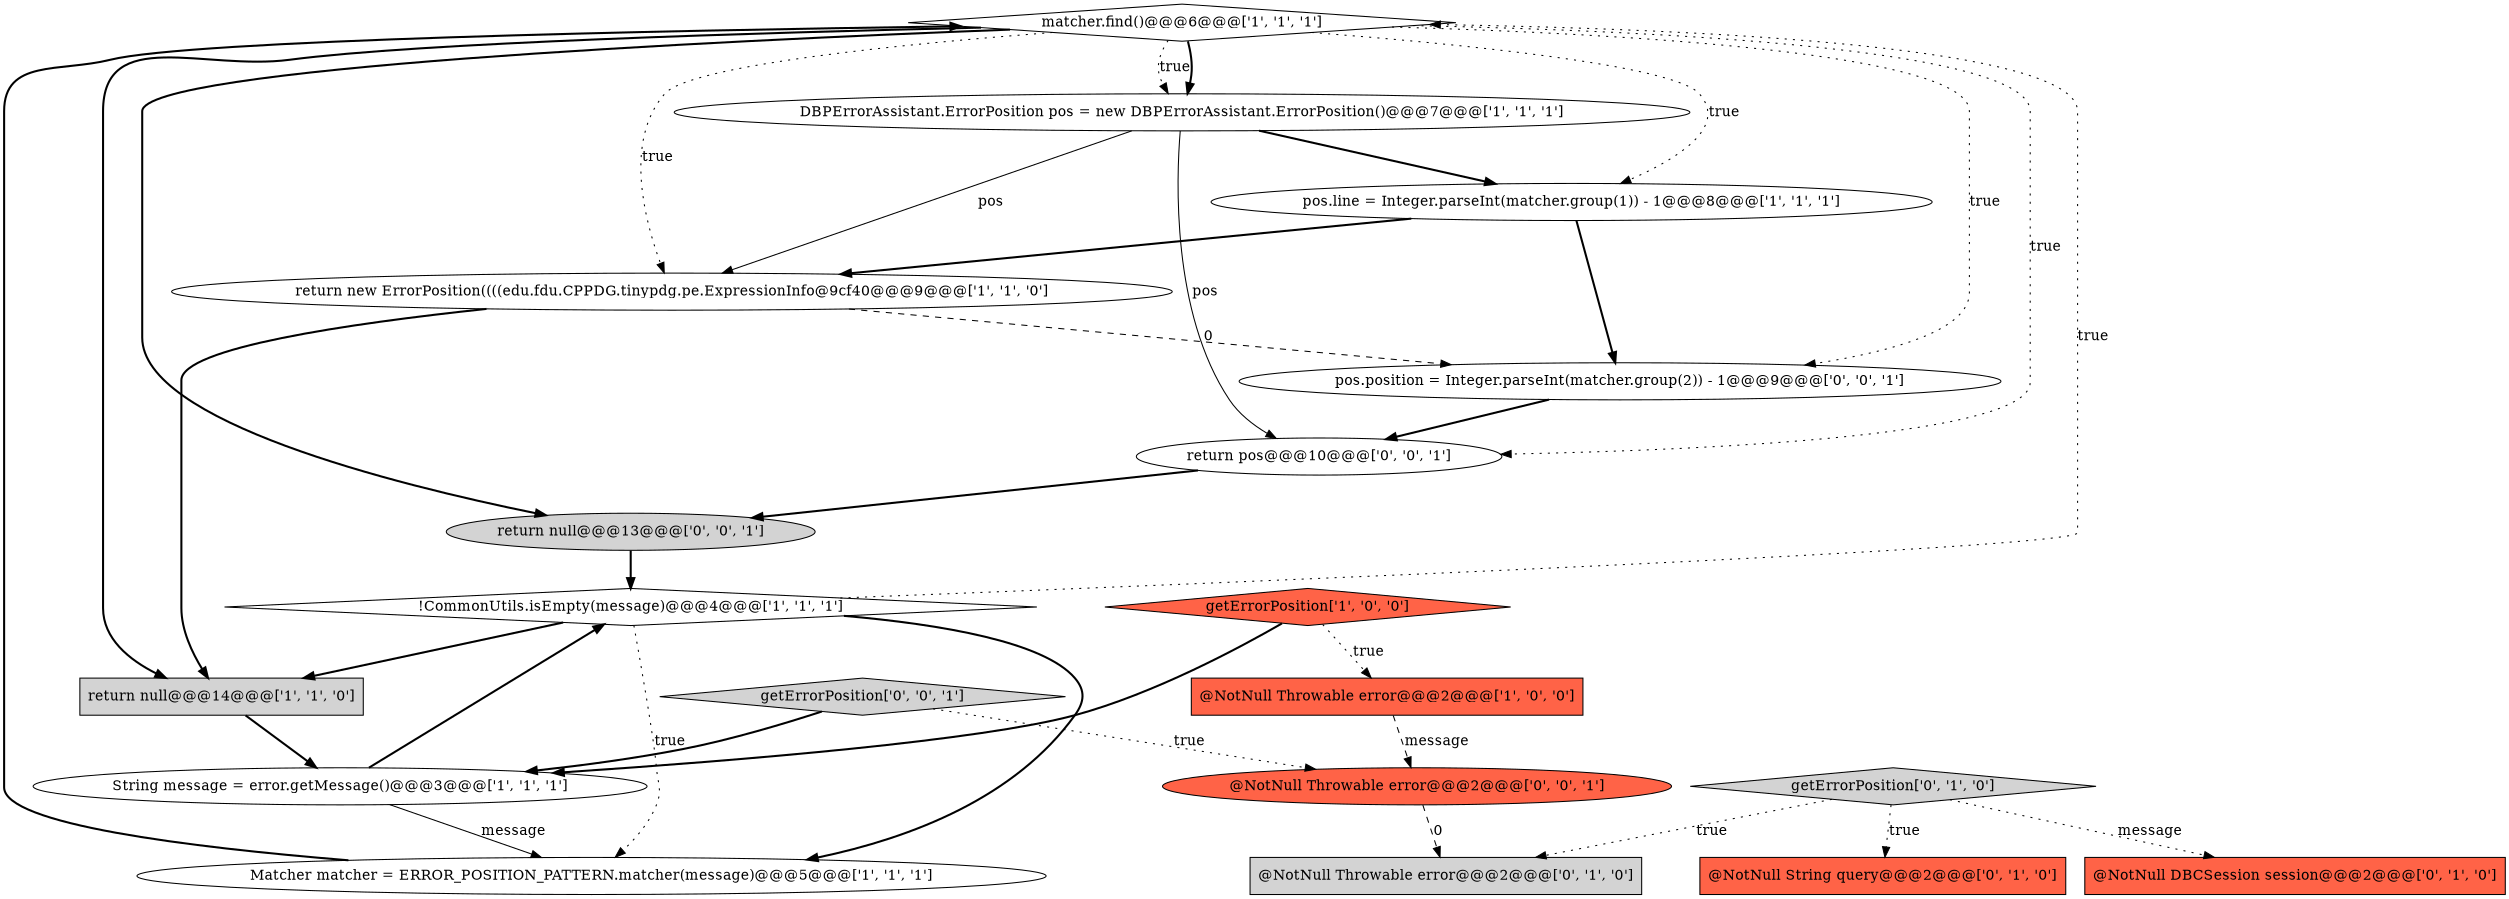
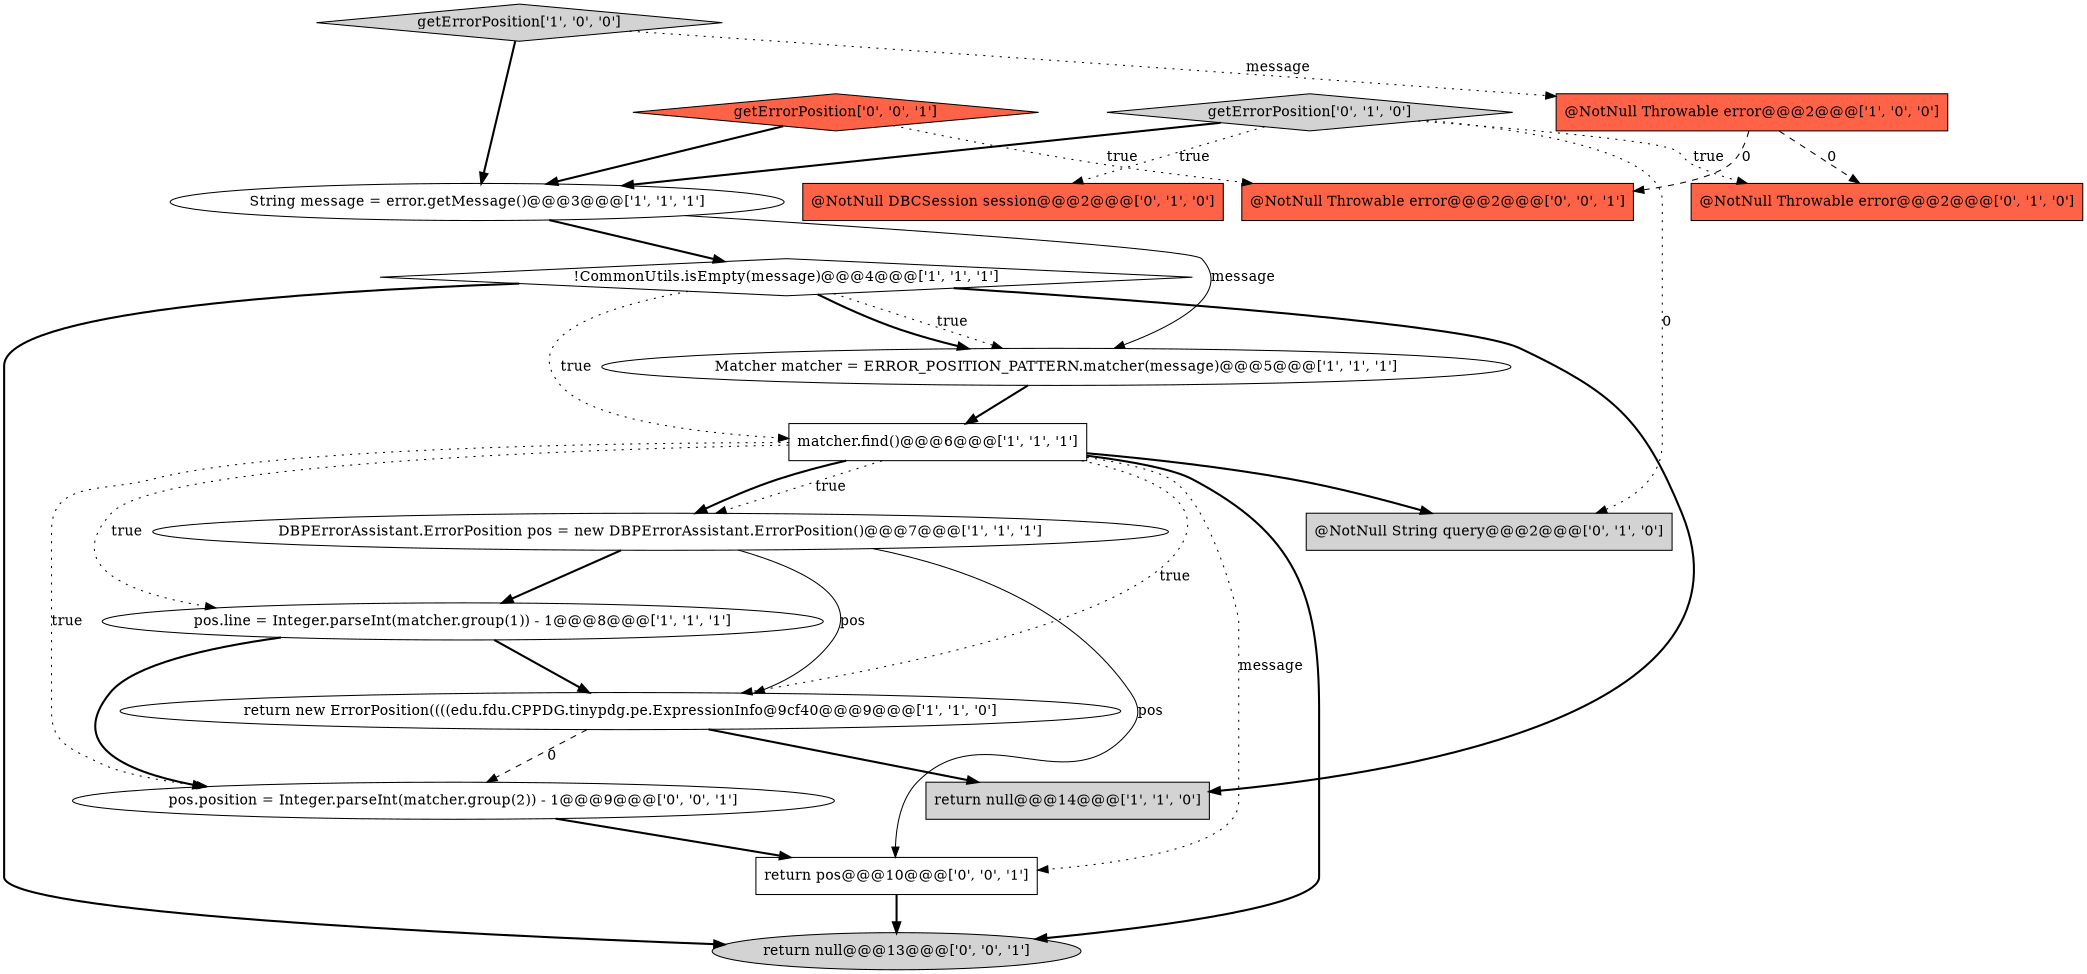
node "matcher.find()@@@6@@@['1', '1', '1']": shape diamond -> box
edge "matcher.find()@@@6@@@['1', '1', '1']" -> "return null@@@14@@@['1', '1', '0']": now "matcher.find()@@@6@@@['1', '1', '1']" -> "@NotNull String query@@@2@@@['0', '1', '0']"
edge "matcher.find()@@@6@@@['1', '1', '1']" -> "return pos@@@10@@@['0', '0', '1']": label "true" -> "message"
node "return pos@@@10@@@['0', '0', '1']": shape ellipse -> box
edge "return null@@@13@@@['0', '0', '1']" -> "!CommonUtils.isEmpty(message)@@@4@@@['1', '1', '1']": reversed
node "getErrorPosition['1', '0', '0']": fillcolor tomato -> lightgray
edge "getErrorPosition['1', '0', '0']" -> "@NotNull Throwable error@@@2@@@['1', '0', '0']": label "true" -> "message"
node "getErrorPosition['0', '0', '1']": fillcolor lightgray -> tomato
edge "return null@@@14@@@['1', '1', '0']" -> "String message = error.getMessage()@@@3@@@['1', '1', '1']": now "getErrorPosition['0', '1', '0']" -> "String message = error.getMessage()@@@3@@@['1', '1', '1']"
edge "@NotNull Throwable error@@@2@@@['1', '0', '0']" -> "@NotNull Throwable error@@@2@@@['0', '0', '1']": label "message" -> "0"
node "@NotNull Throwable error@@@2@@@['0', '0', '1']": shape ellipse -> box
edge "@NotNull Throwable error@@@2@@@['0', '0', '1']" -> "@NotNull Throwable error@@@2@@@['0', '1', '0']": now "@NotNull Throwable error@@@2@@@['1', '0', '0']" -> "@NotNull Throwable error@@@2@@@['0', '1', '0']"
edge "getErrorPosition['0', '1', '0']" -> "@NotNull String query@@@2@@@['0', '1', '0']": label "true" -> "0"
edge "getErrorPosition['0', '1', '0']" -> "@NotNull DBCSession session@@@2@@@['0', '1', '0']": label "message" -> "true"
node "@NotNull Throwable error@@@2@@@['0', '1', '0']": fillcolor lightgray -> tomato
node "@NotNull String query@@@2@@@['0', '1', '0']": fillcolor tomato -> lightgray
